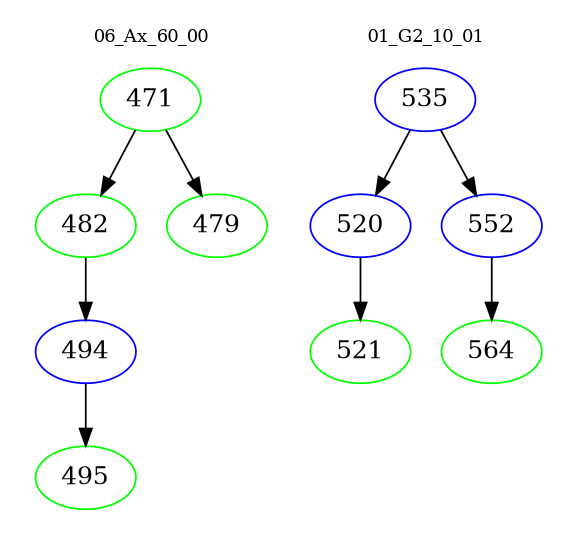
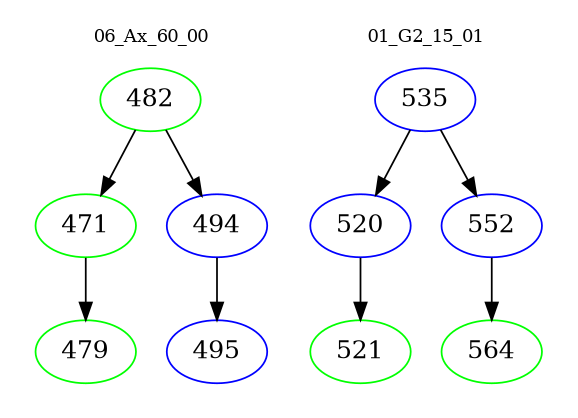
cluster "01_G2_10_01": label "01_G2_10_01" -> "01_G2_15_01"
edge "471" -> "482": reversed
node "495": color green -> blue
